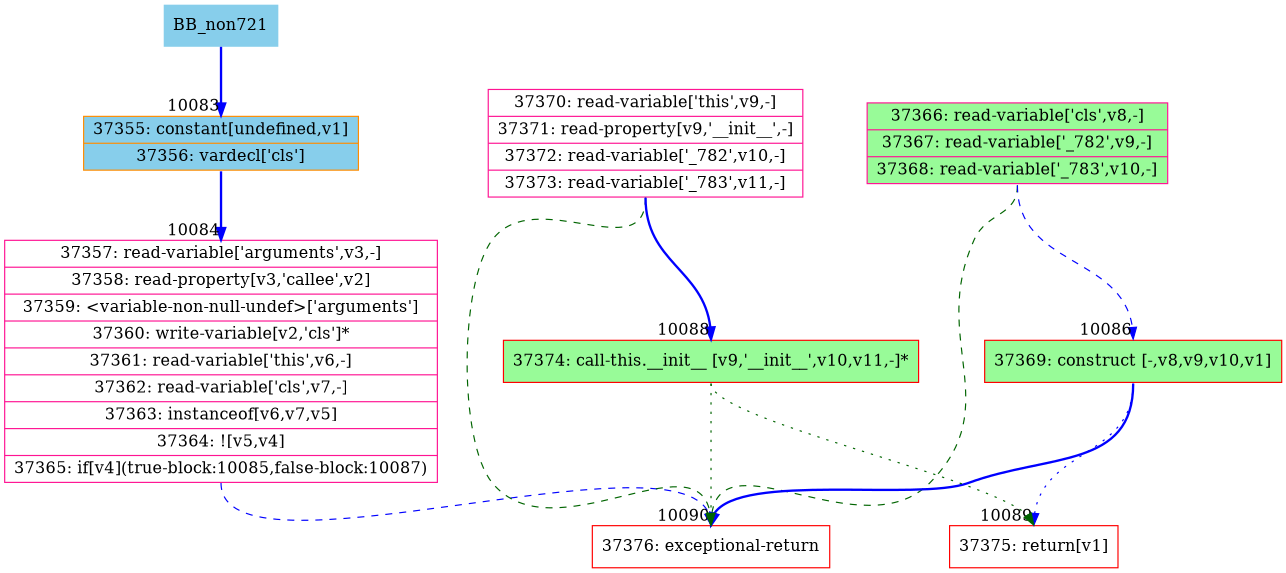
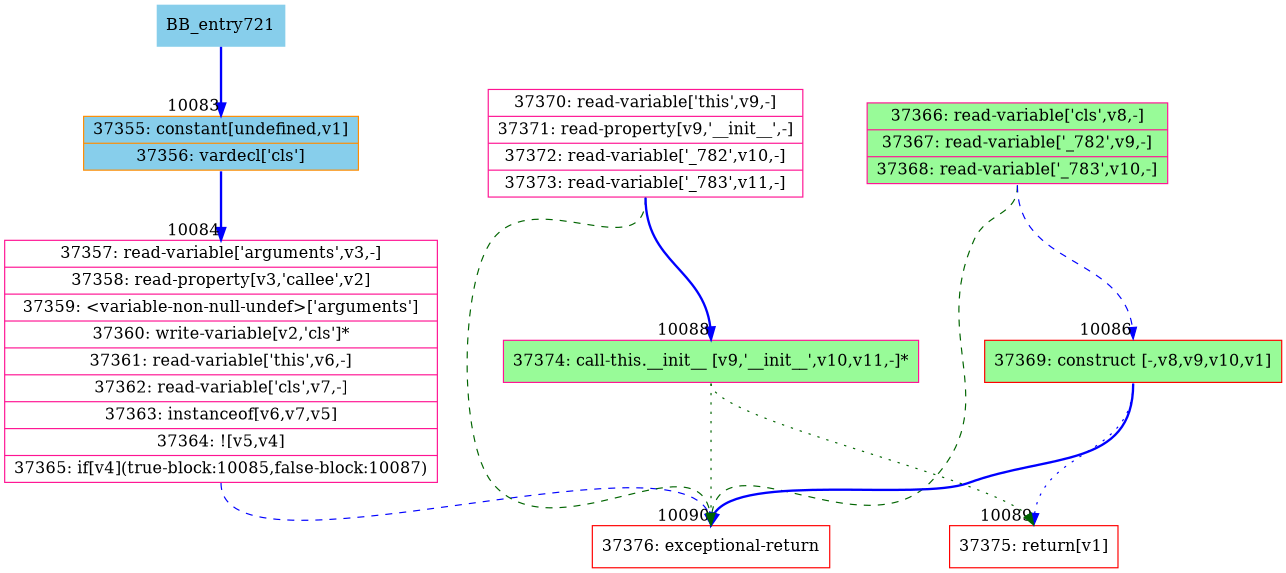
node "BB_non721": label "BB_non721" -> "BB_entry721"
node "37374: call-this.__init__ [v9,'__init__',v10,v11,-]*": color red -> deeppink
